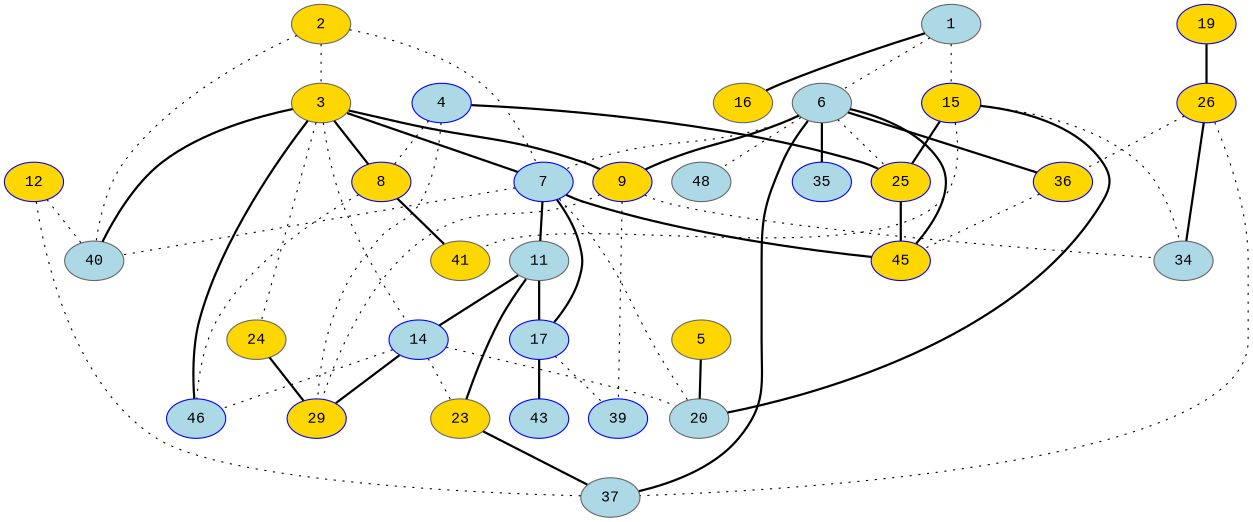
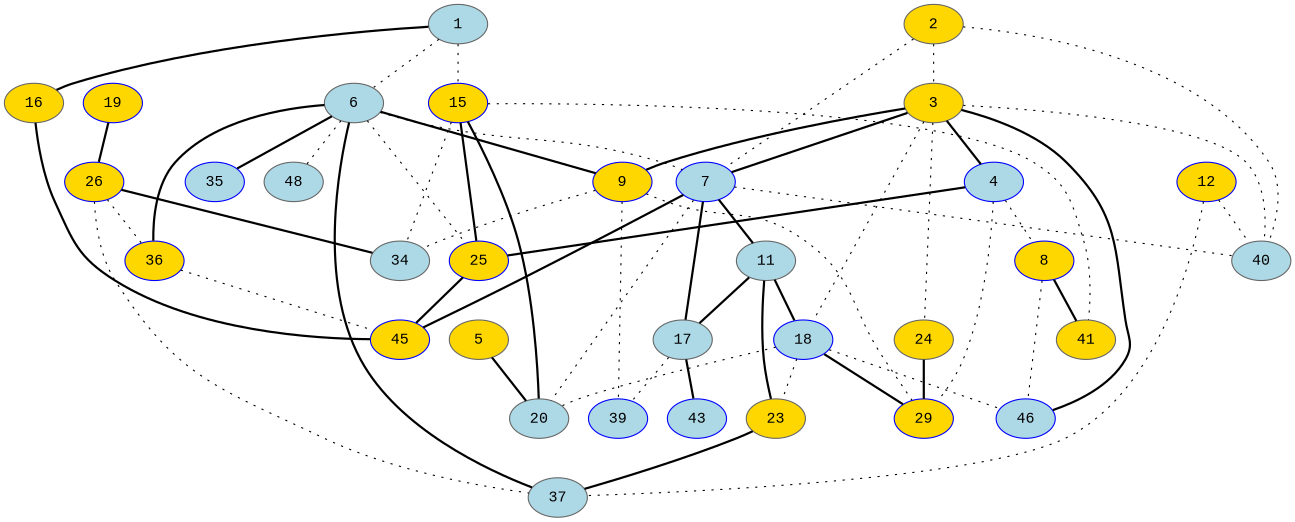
edge "3" -- "8": now "3" -- "4"
edge "3" -- "40": style bold -> dotted
edge "6" -- "45": now "16" -- "45"
node "14": label "14" -> "18"
node "17": color blue -> gray40
